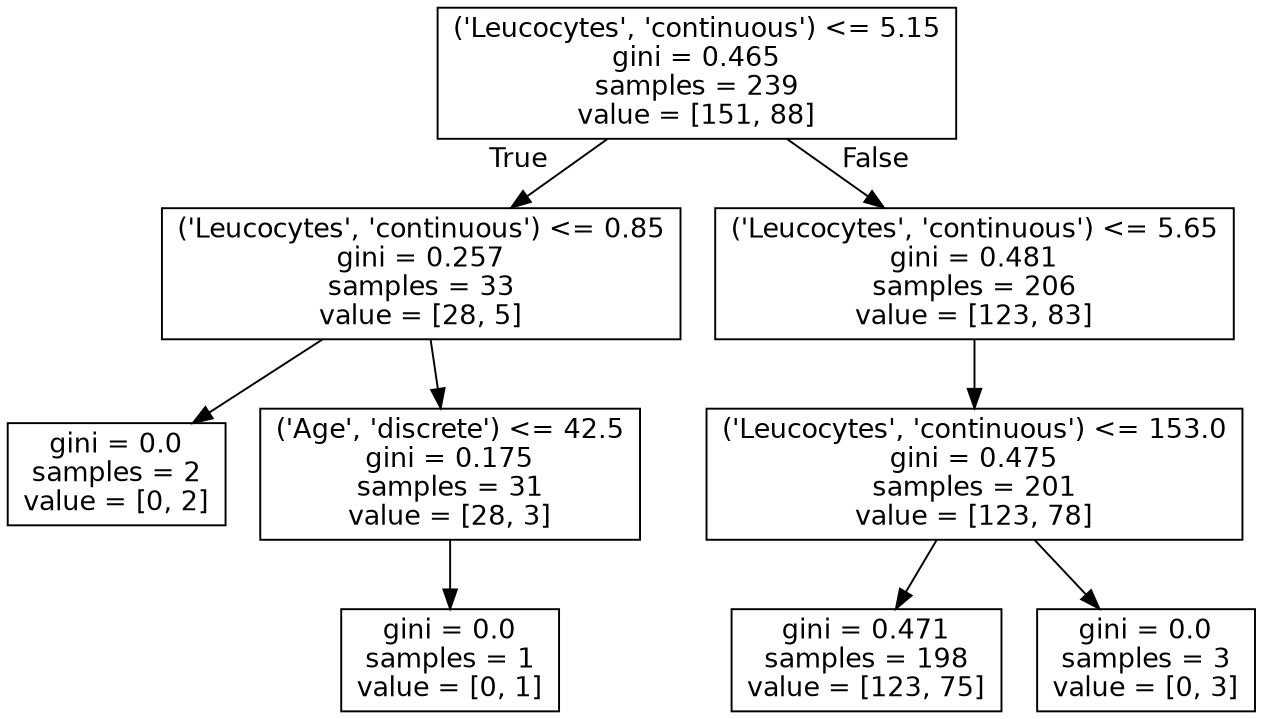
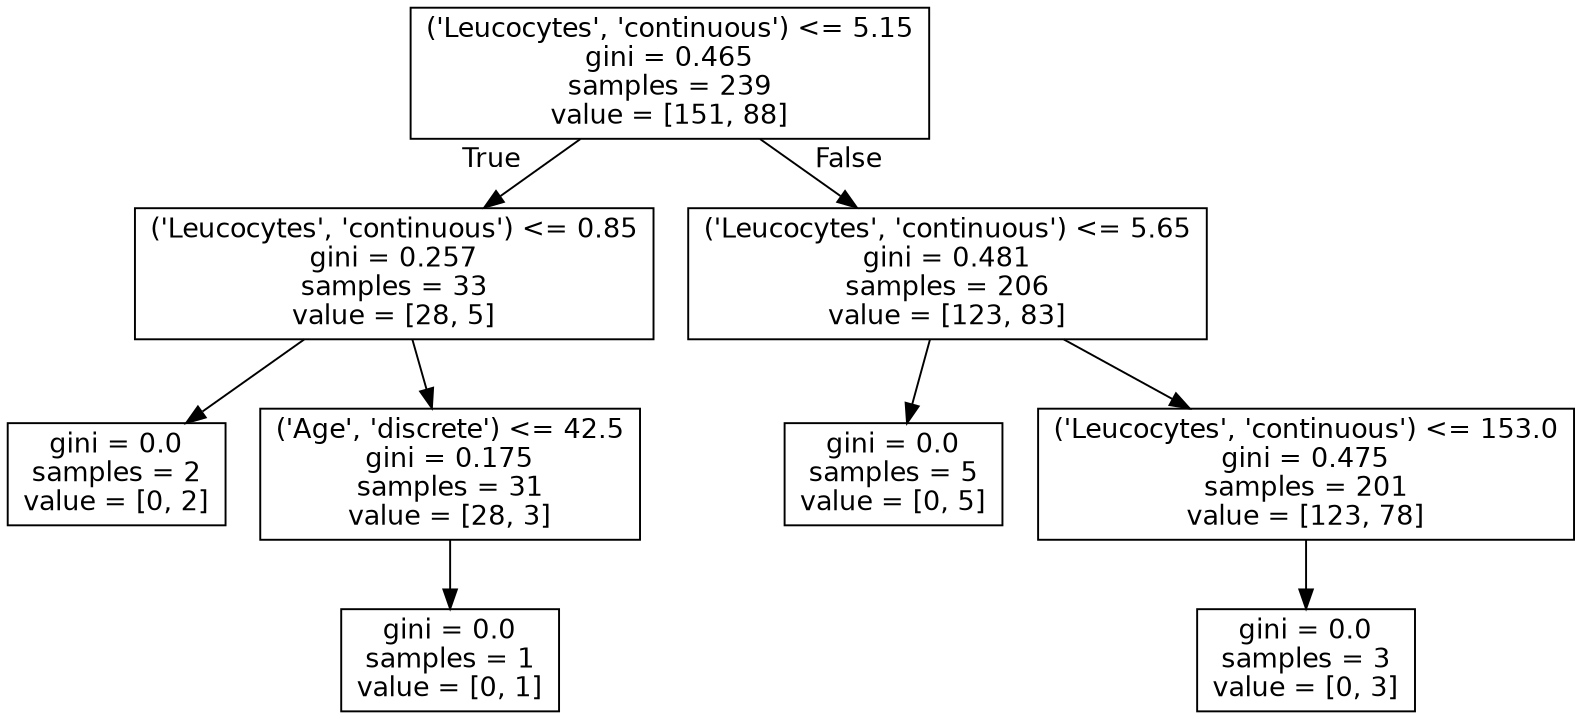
node "gini = 0.0 samples = 5 value = [0, 5]": added
node "gini = 0.471 samples = 198 value = [123, 75]": removed
